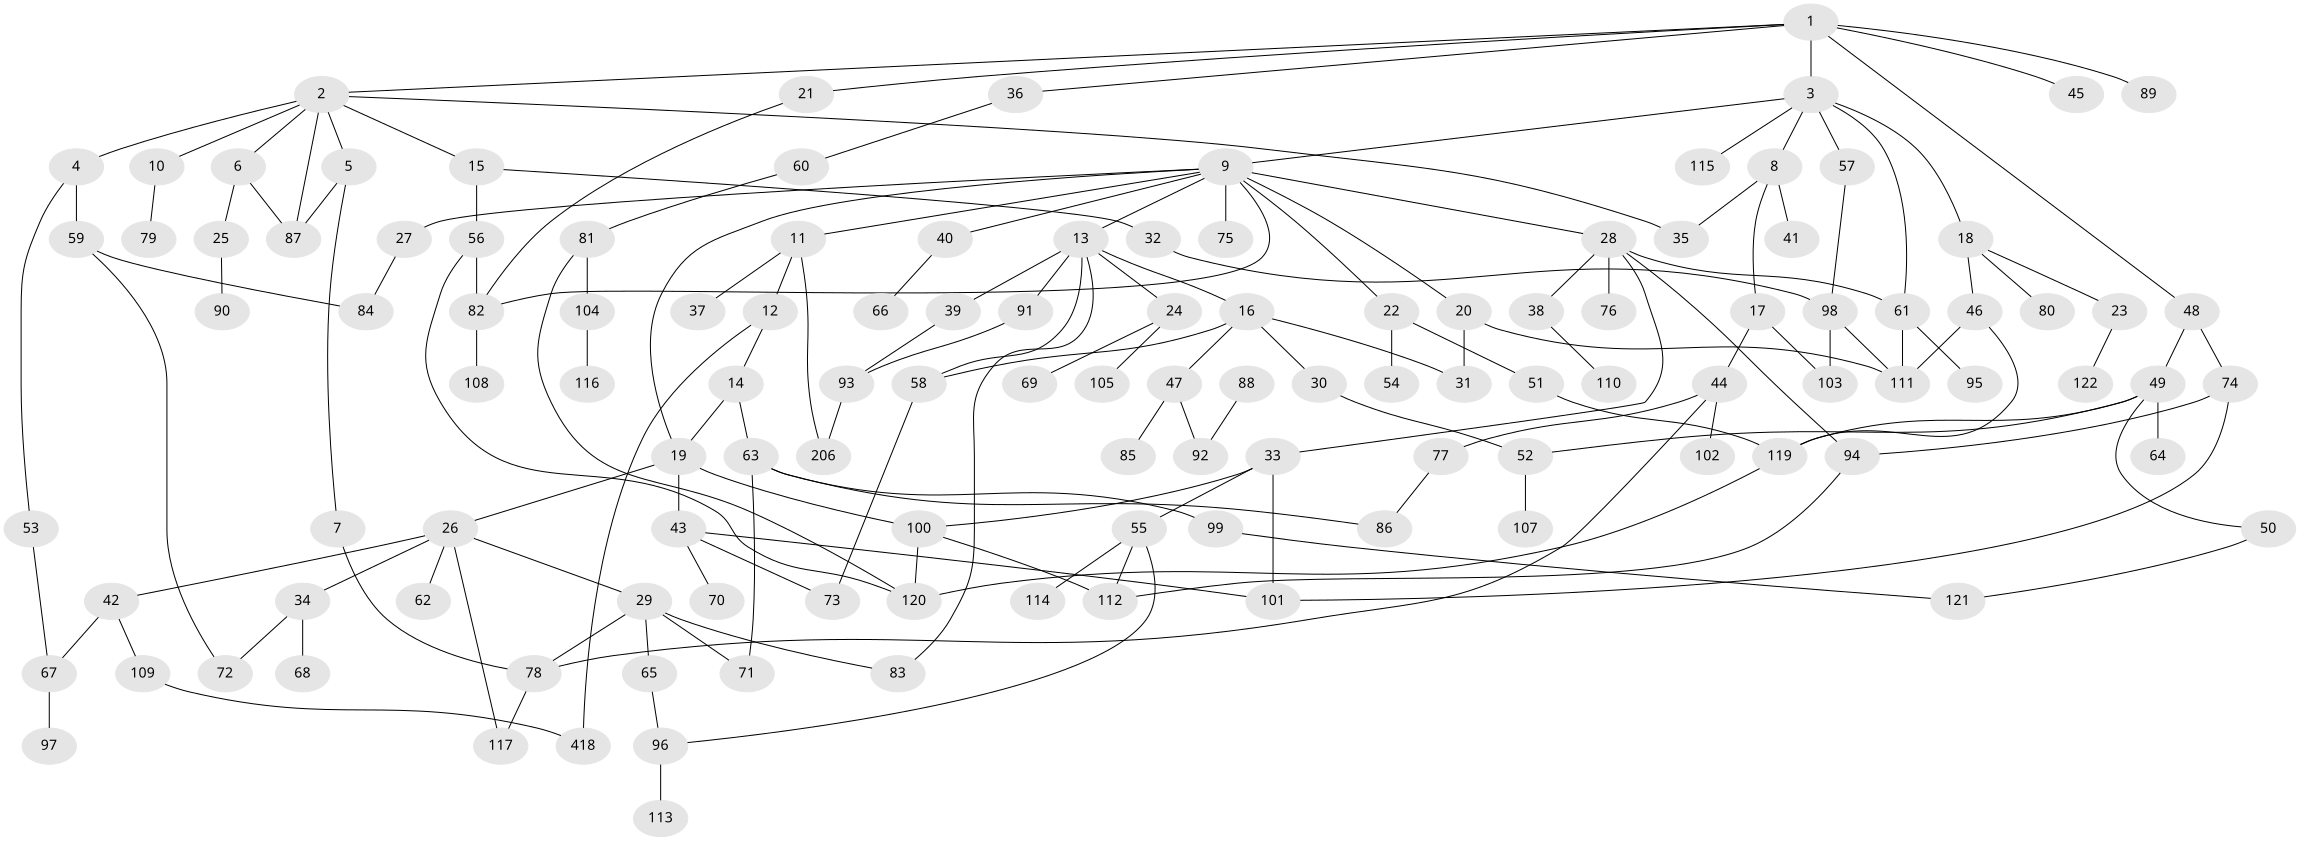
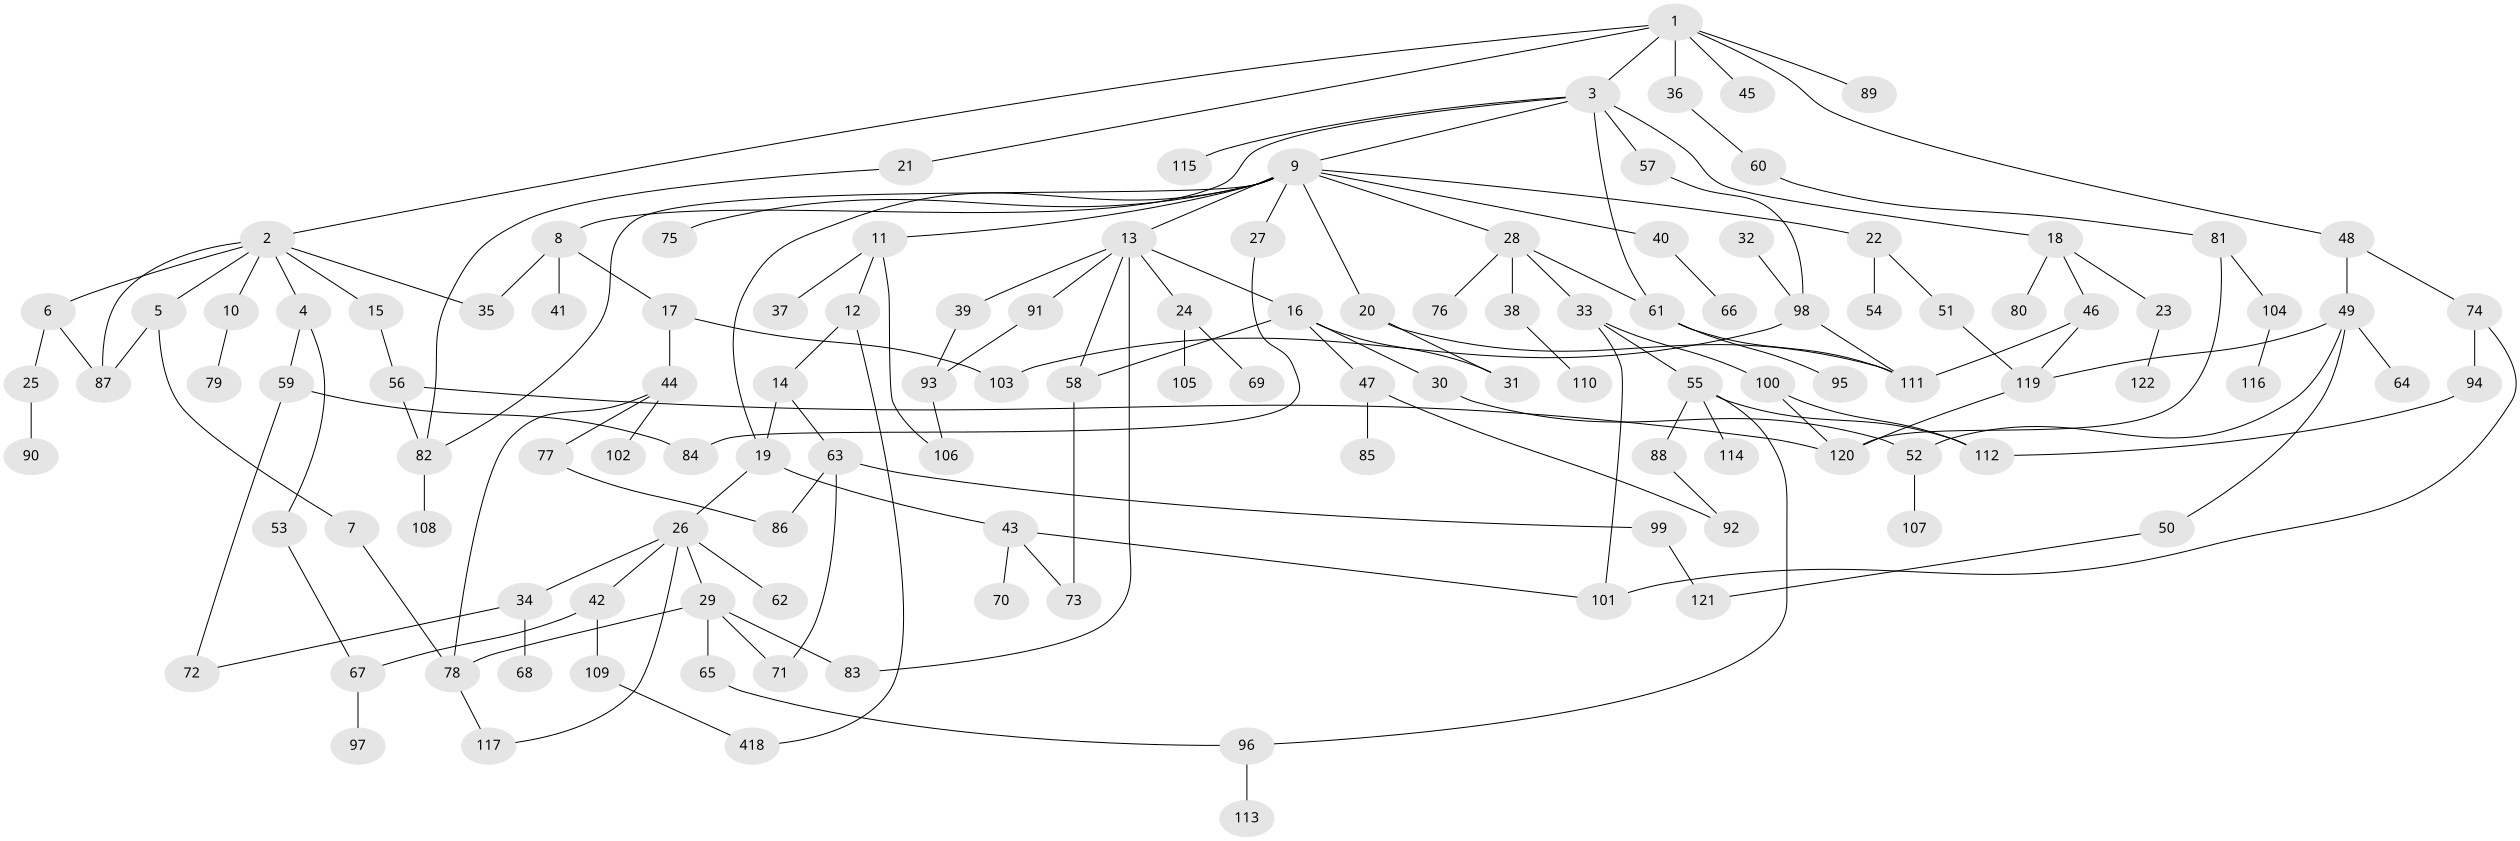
edge "15" -- "32": removed
edge "28" -- "94": removed
edge "55" -- "88": added
node "206": label "206" -> "106"
edge "19" -- "100": removed
